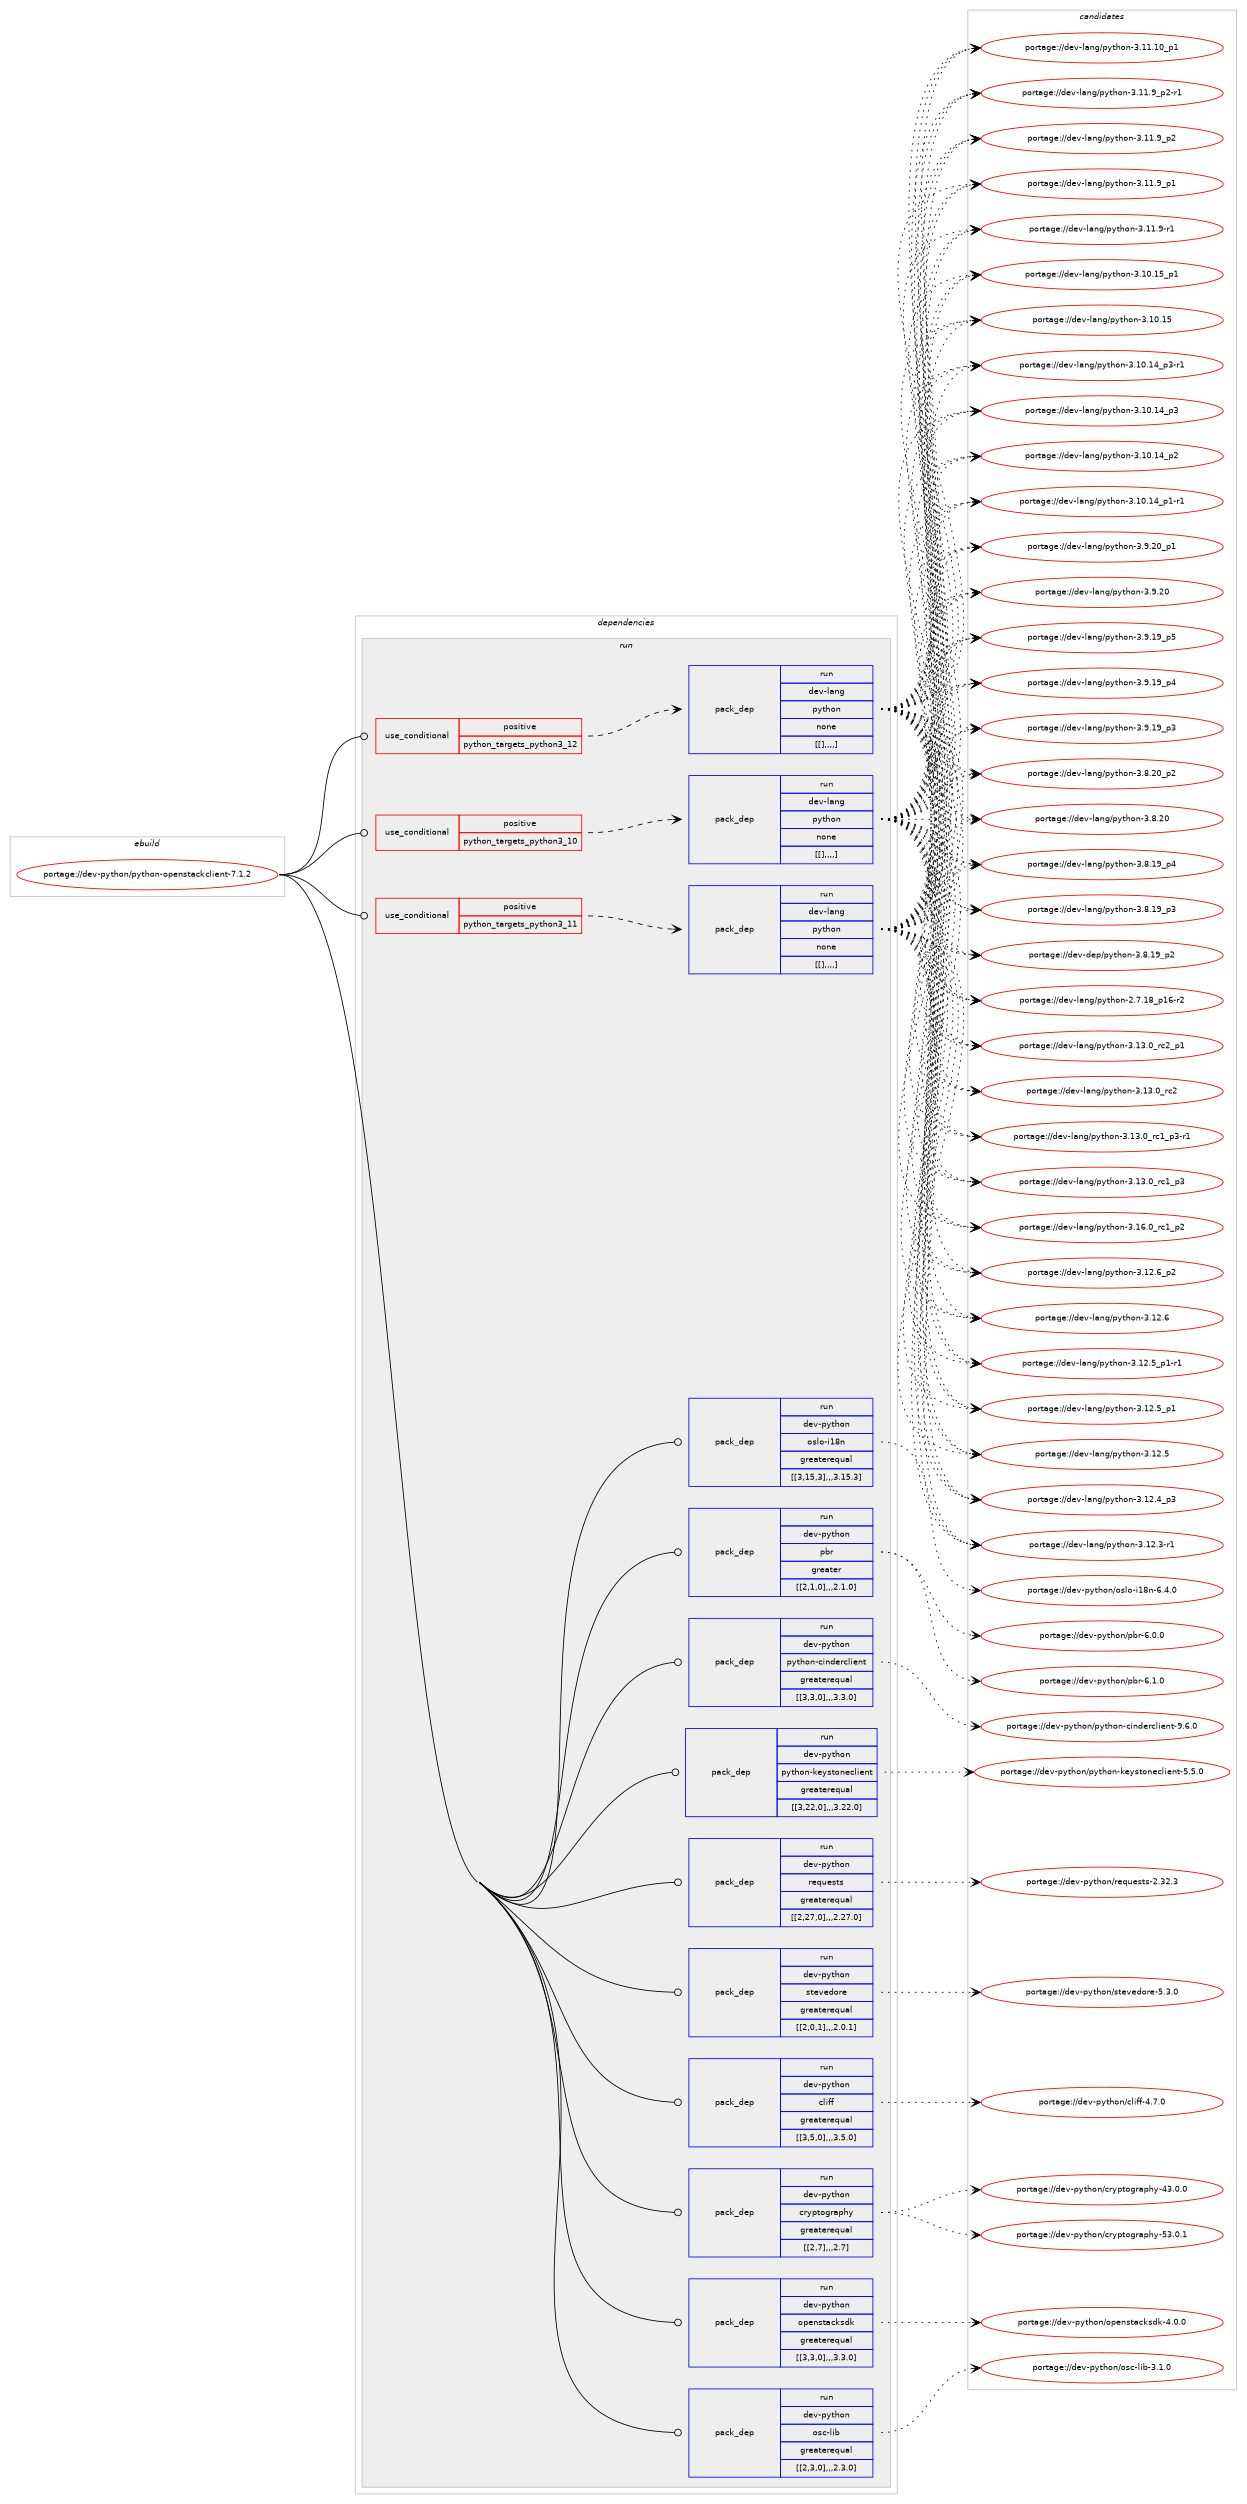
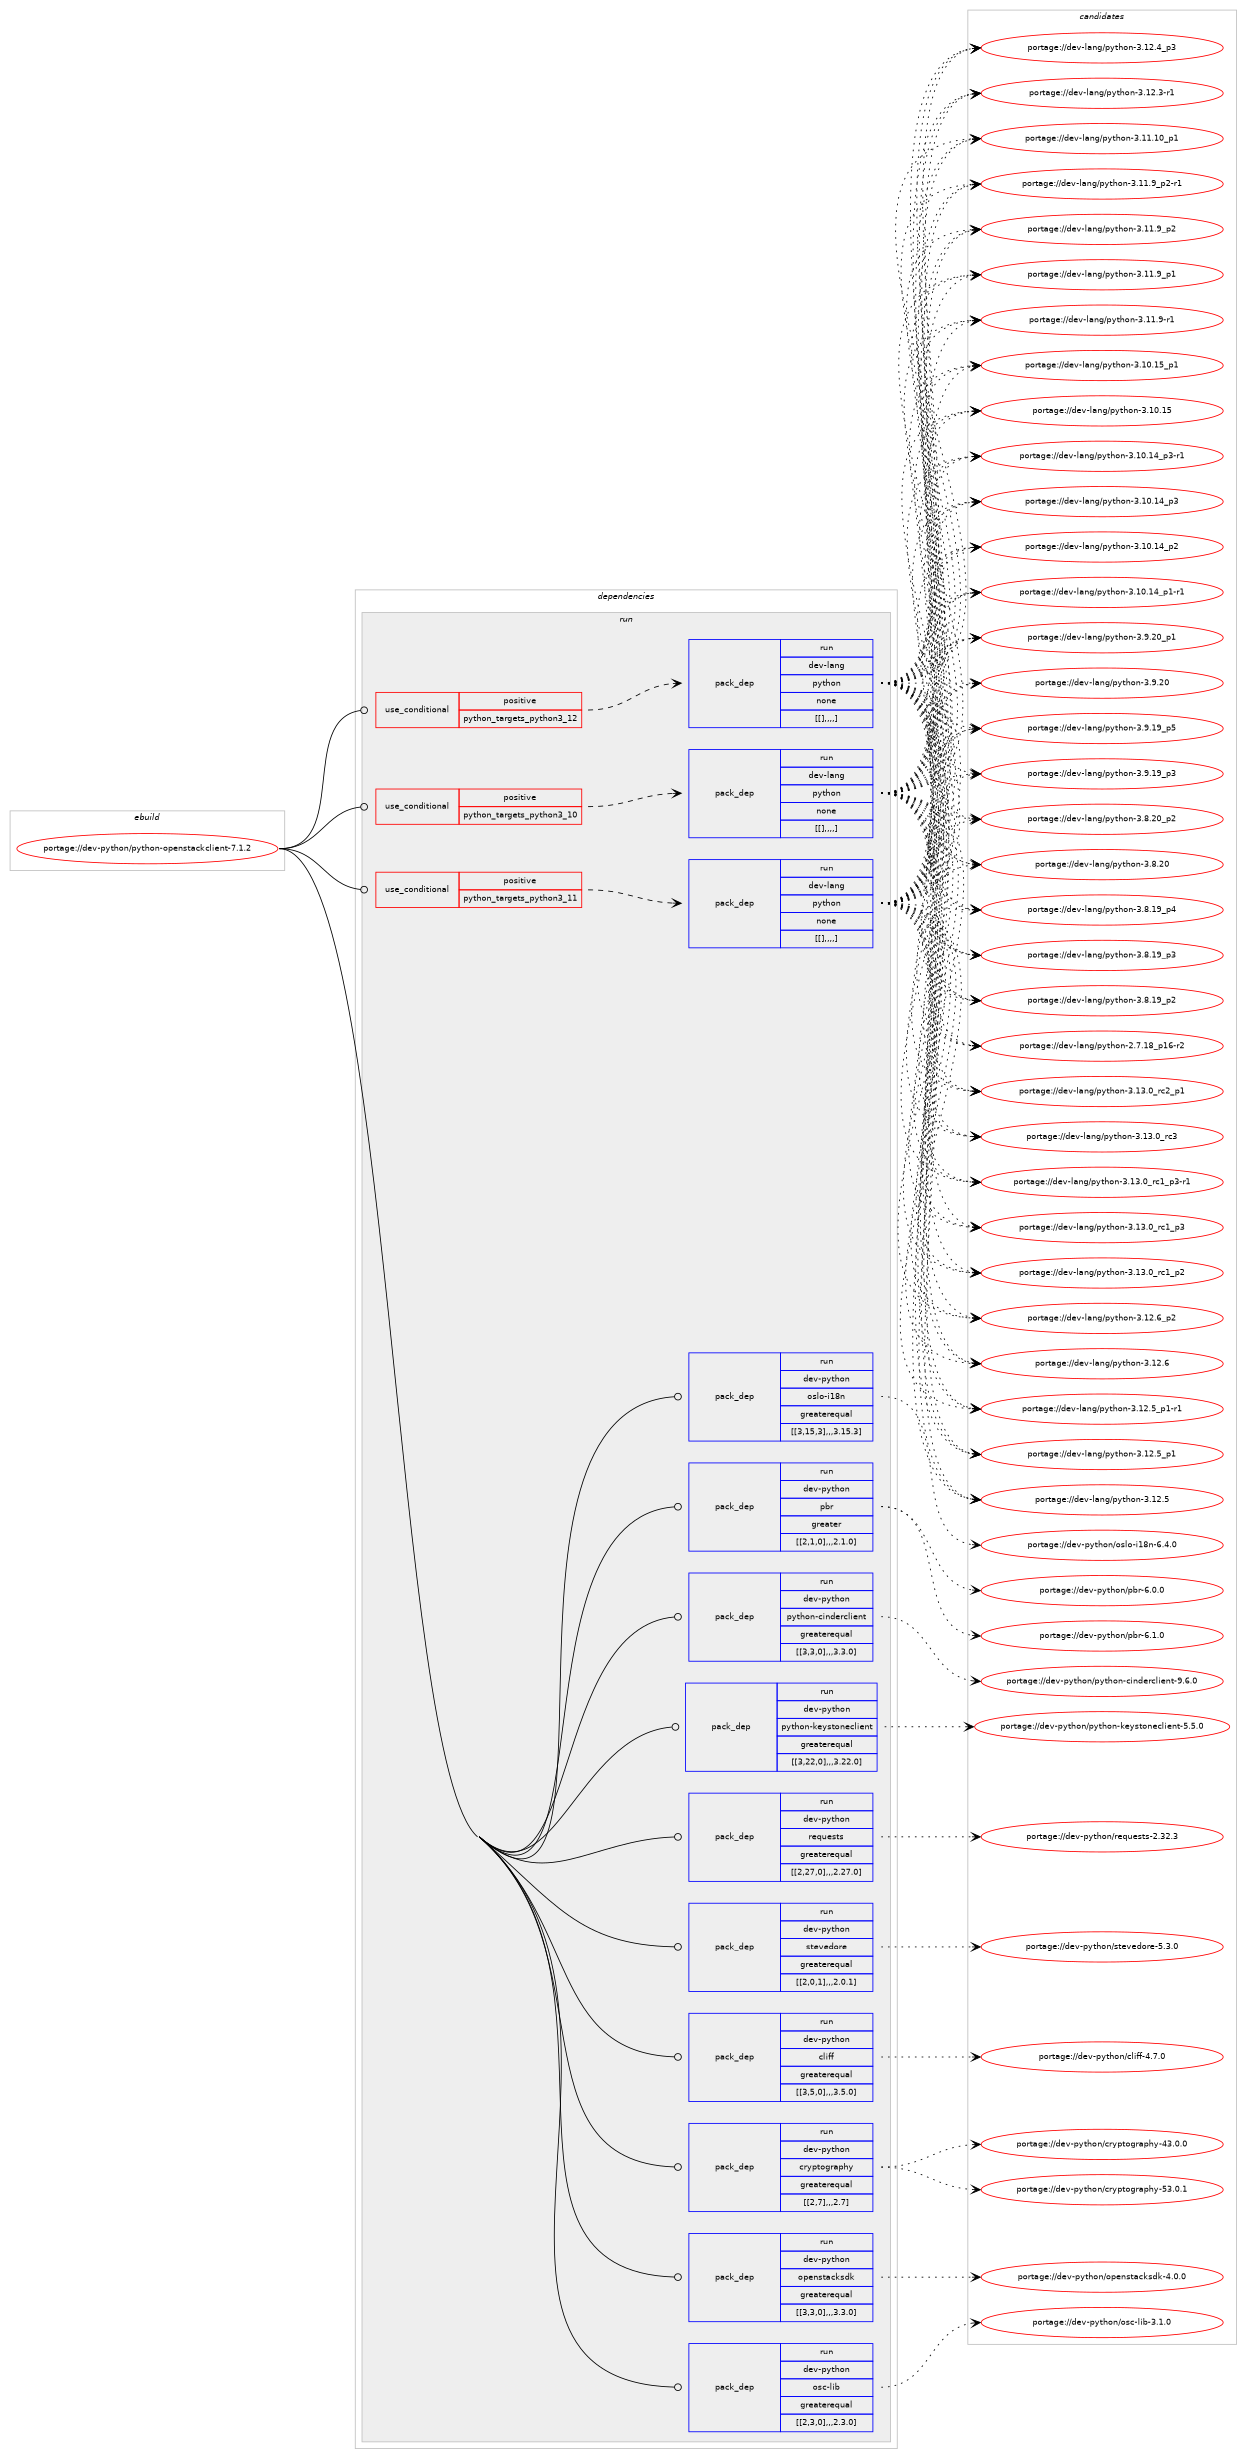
node "portage://dev-lang/python-3.9.19_p4": removed
node "portage://dev-dep/python-3.8.19_p2": label "portage://dev-dep/python-3.8.19_p2" -> "portage://dev-lang/python-3.8.19_p2"
node "portage://dev-lang/python-3.13.0_rc2": label "portage://dev-lang/python-3.13.0_rc2" -> "portage://dev-lang/python-3.13.0_rc3"
node "portage://dev-lang/python-3.16.0_rc1_p2": label "portage://dev-lang/python-3.16.0_rc1_p2" -> "portage://dev-lang/python-3.13.0_rc1_p2"
